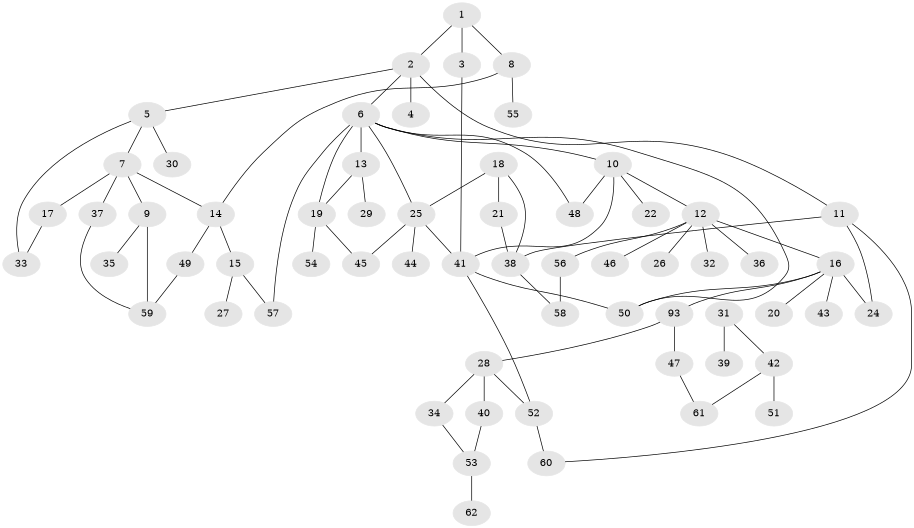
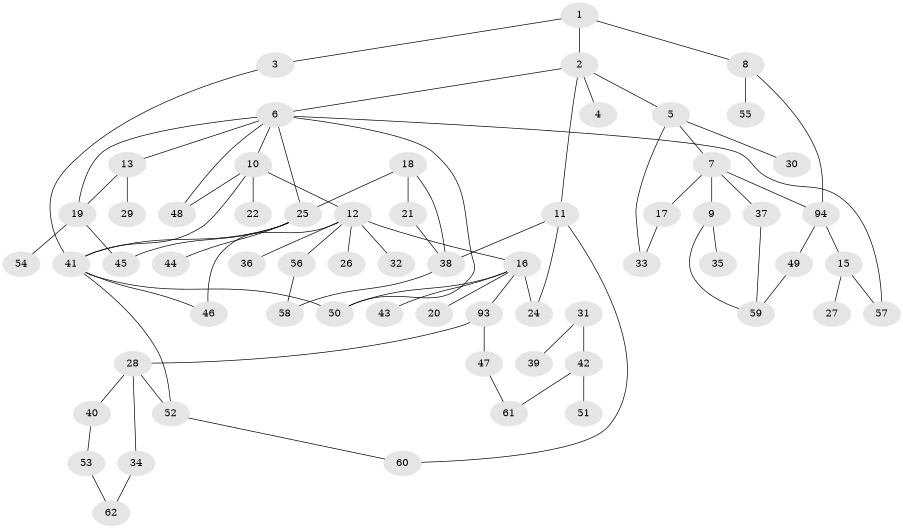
node "14": label "14" -> "94"
edge "41" -- "46": added
edge "34" -- "53": now "34" -- "62"
